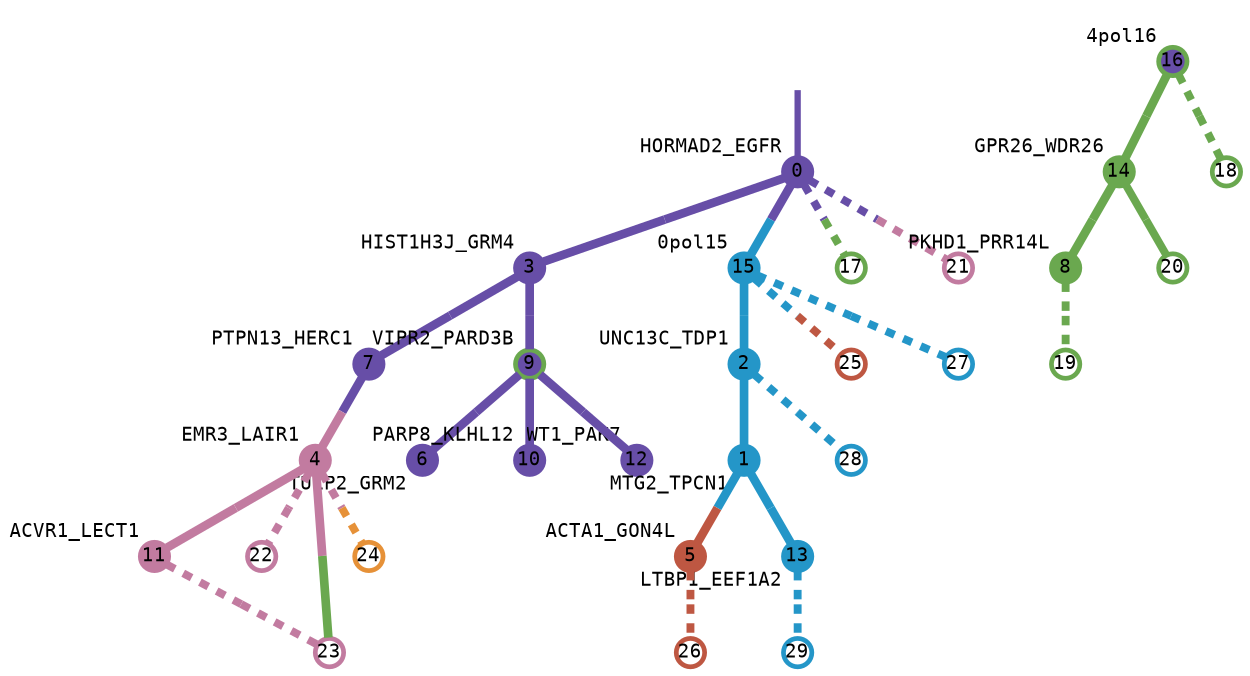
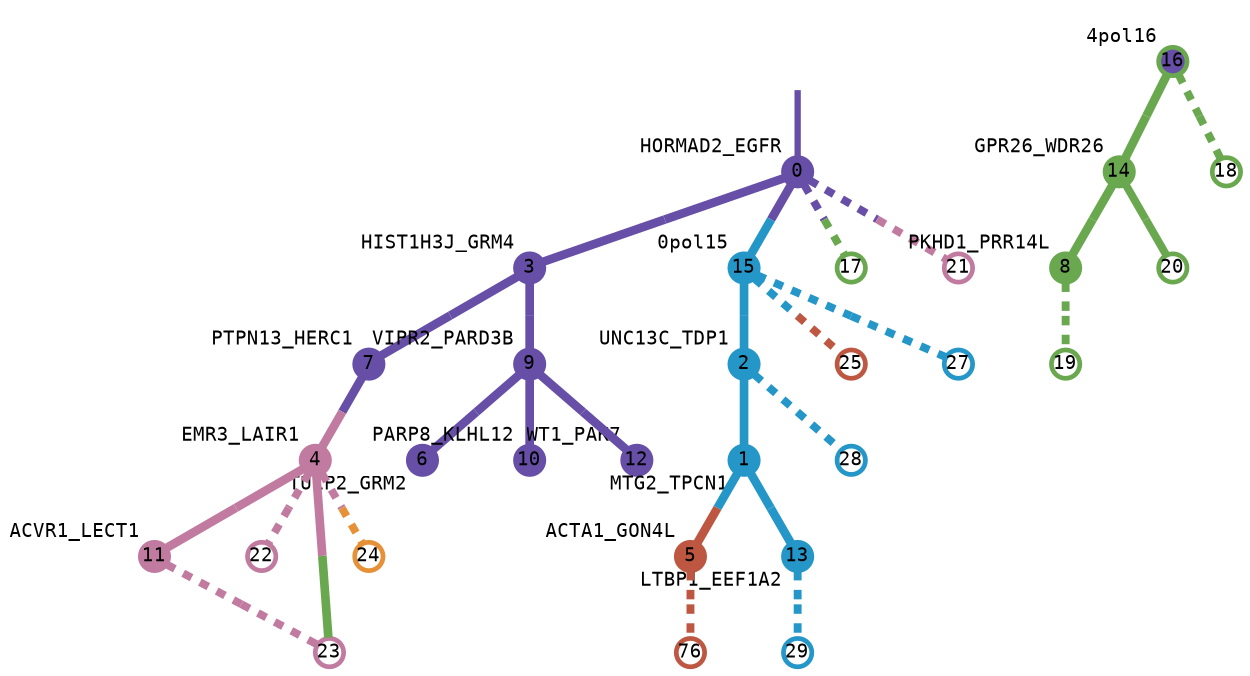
node "9 VIPR2_PARD3B": color #6aa84fff -> #674ea7ff
node "26": label "26" -> "76"
